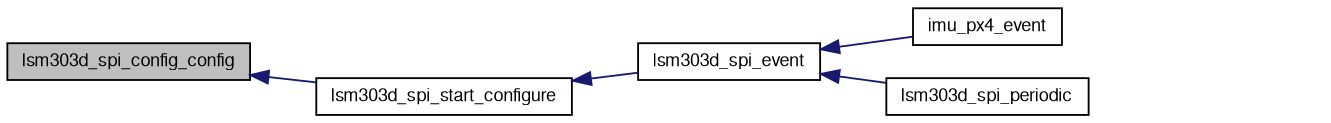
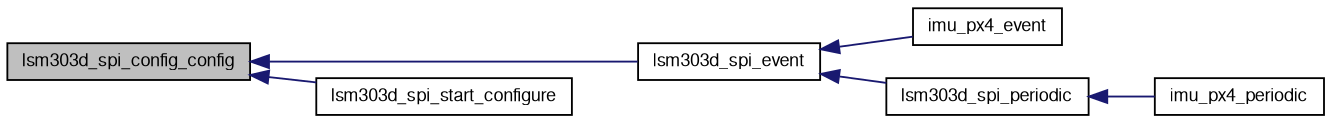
edge "lsm303d_spi_event" -> "lsm303d_spi_start_configure": now "lsm303d_spi_event" -> "lsm303d_spi_config_config"
node "imu_px4_periodic": added
